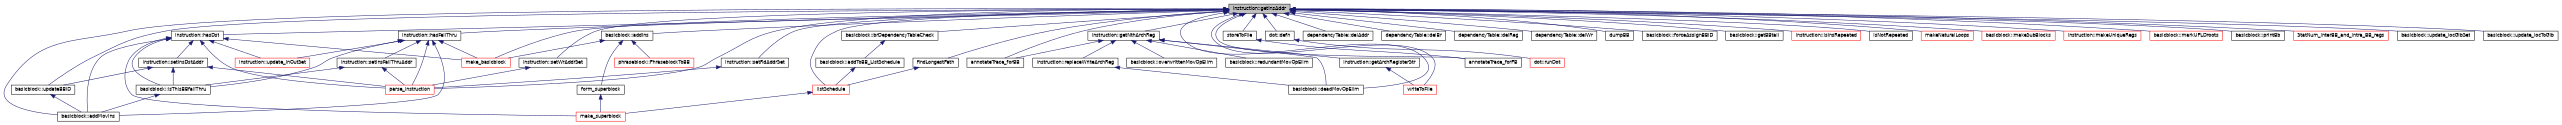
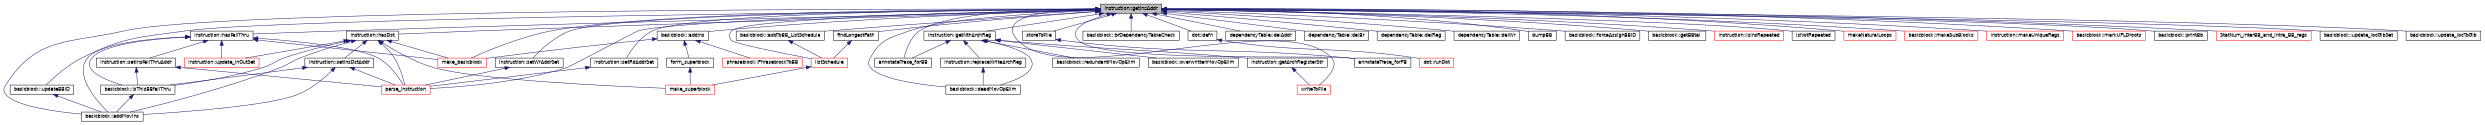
edge "basicblock::addToBB_ListSchedule" -> "basicblock::brDependencyTableCheck": now "basicblock::addToBB_ListSchedule" -> "instruction::getInsAddr"
edge "basicblock::updateBBID" -> "instruction::setInsDstAddr": now "basicblock::addMovIns" -> "instruction::setInsDstAddr"
